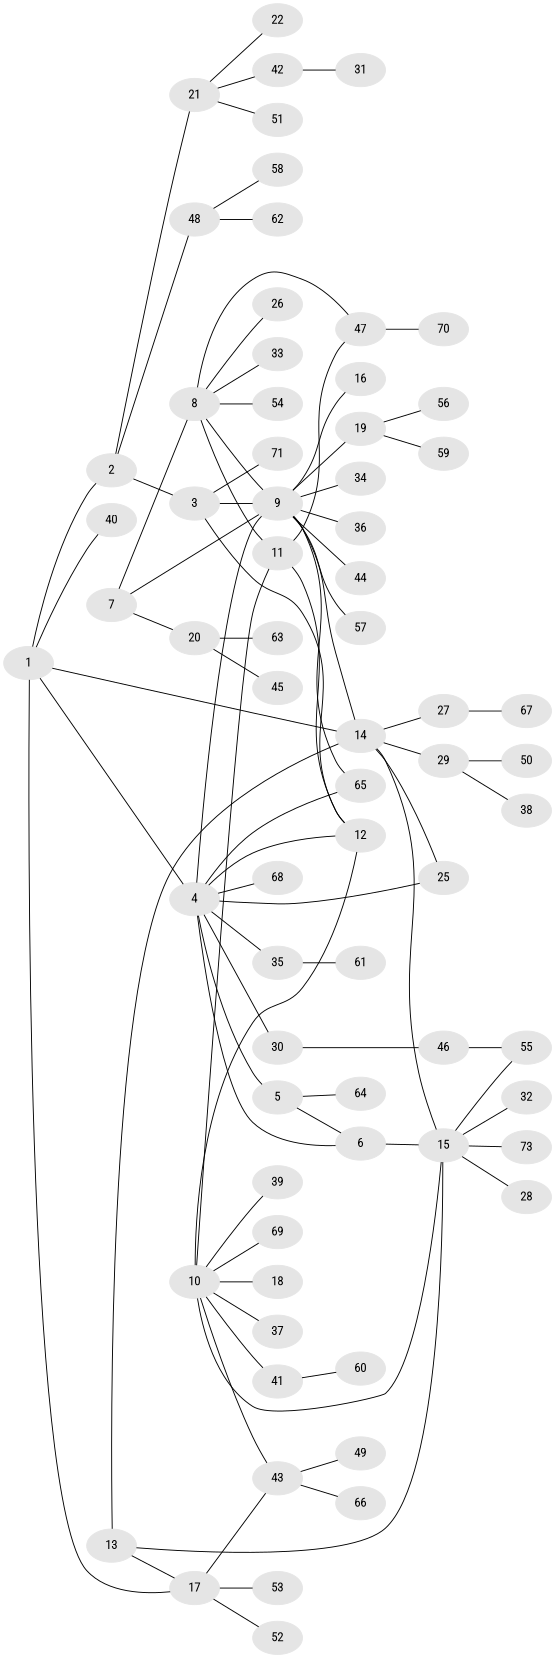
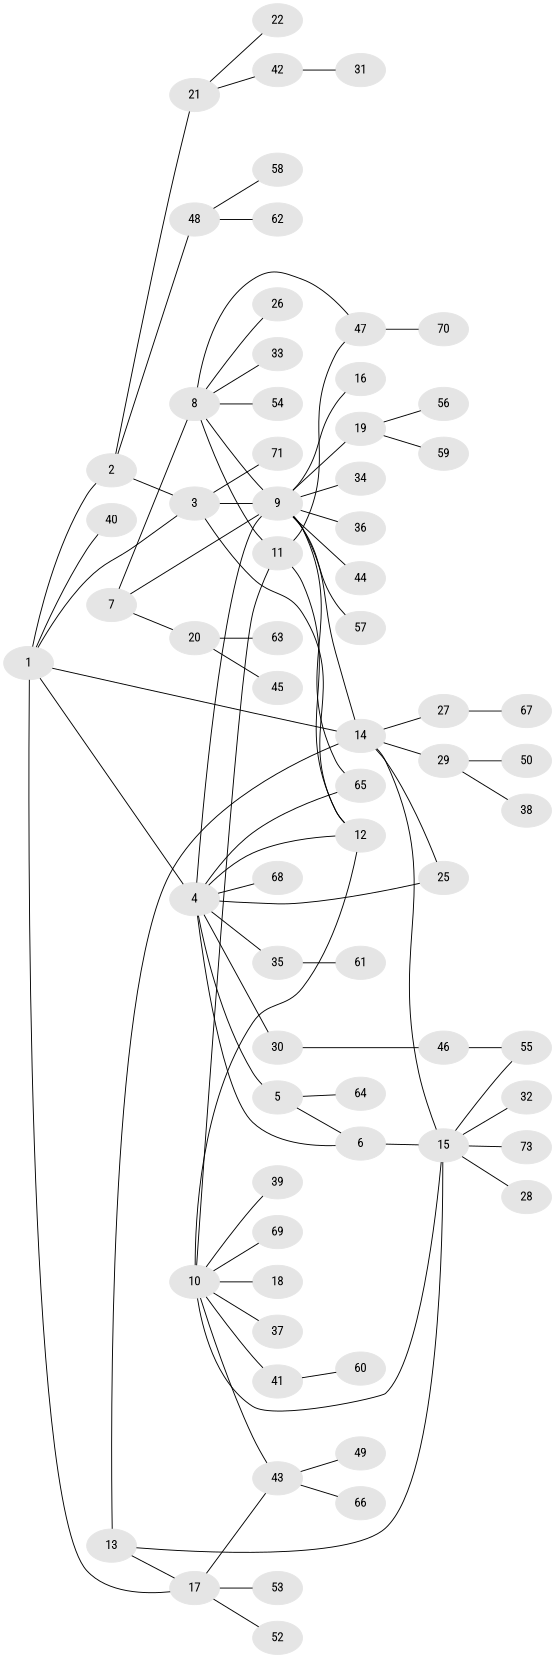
node "51": removed
edge "3" -- "1": added
